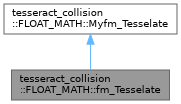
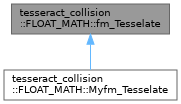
edge "tesseract_collision ::FLOAT_MATH::fm_Tesselate" -> "tesseract_collision ::FLOAT_MATH::Myfm_Tesselate": reversed
